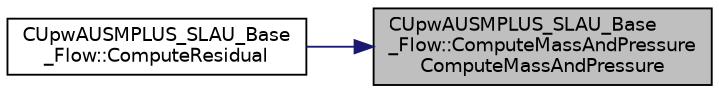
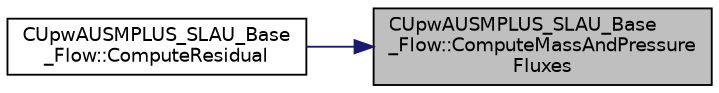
node "CUpwAUSMPLUS_SLAU_Base _Flow::ComputeMassAndPressure ComputeMassAndPressure": label "CUpwAUSMPLUS_SLAU_Base _Flow::ComputeMassAndPressure ComputeMassAndPressure" -> "CUpwAUSMPLUS_SLAU_Base _Flow::ComputeMassAndPressure Fluxes"
